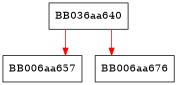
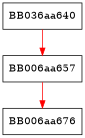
edge "BB036aa640" -> "BB006aa676": now "BB006aa657" -> "BB006aa676"
